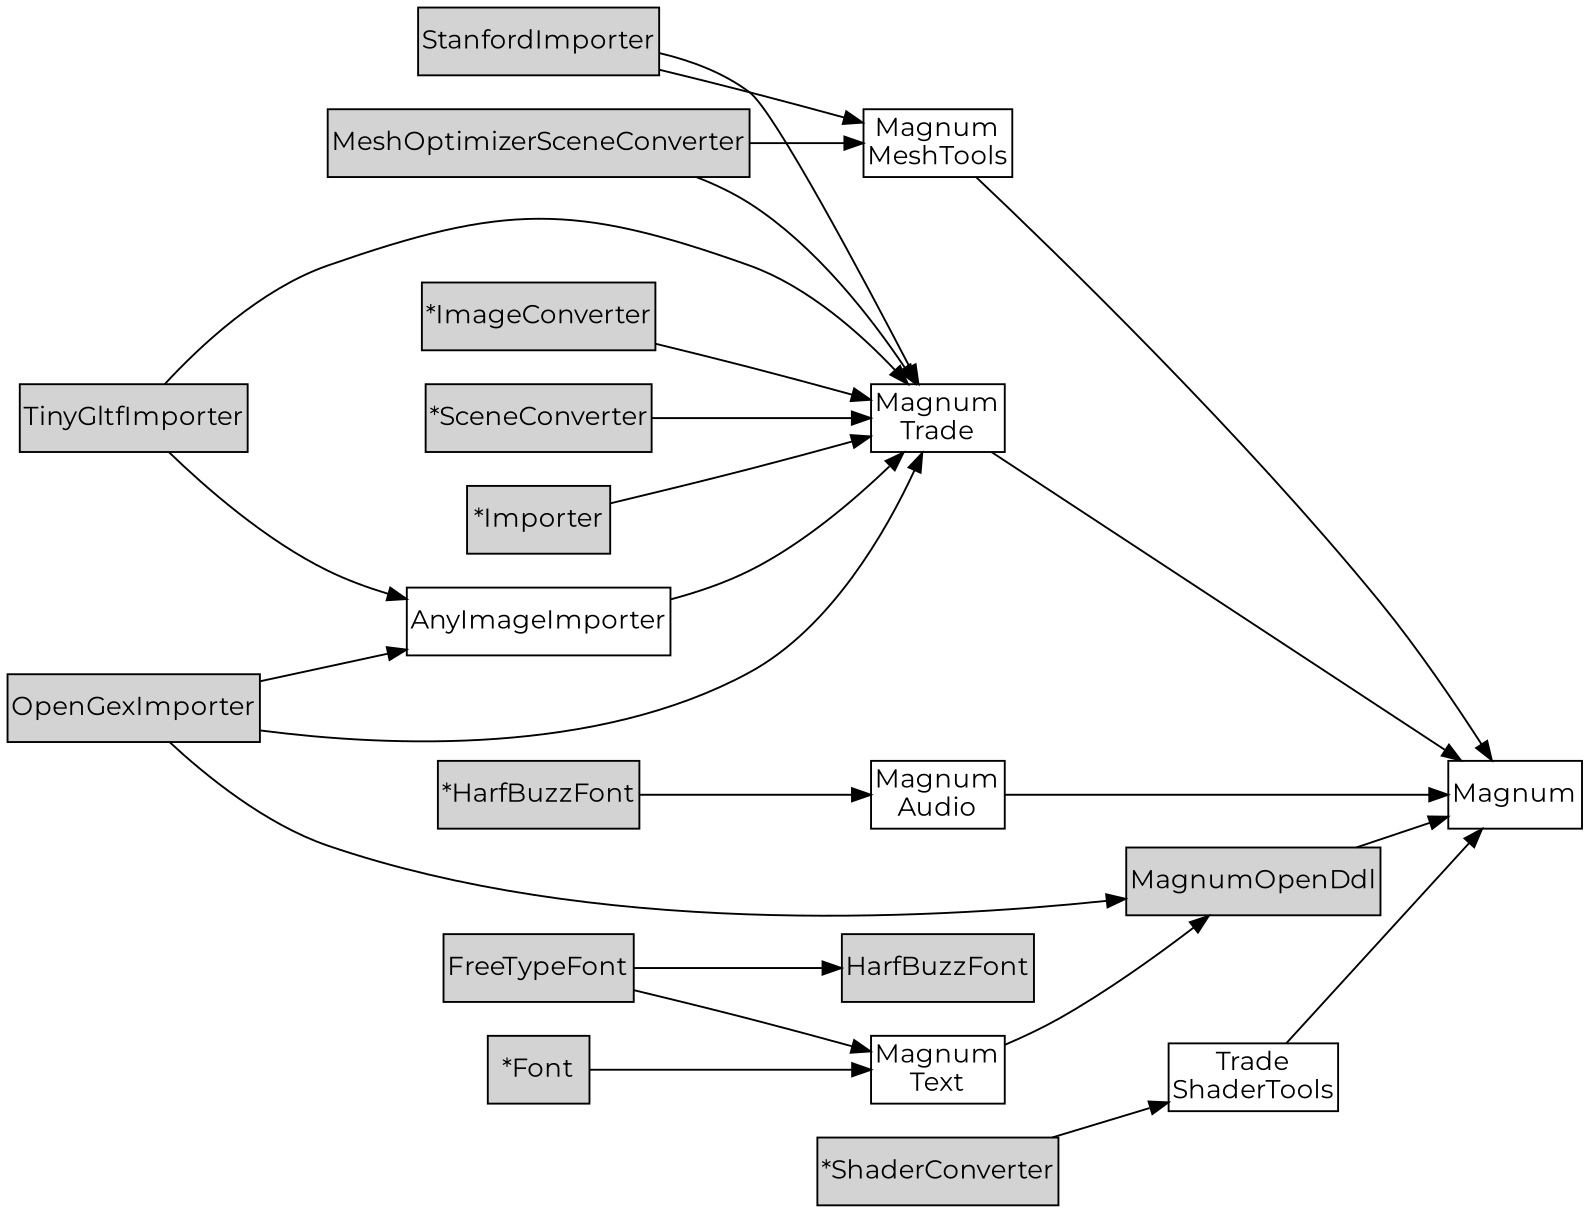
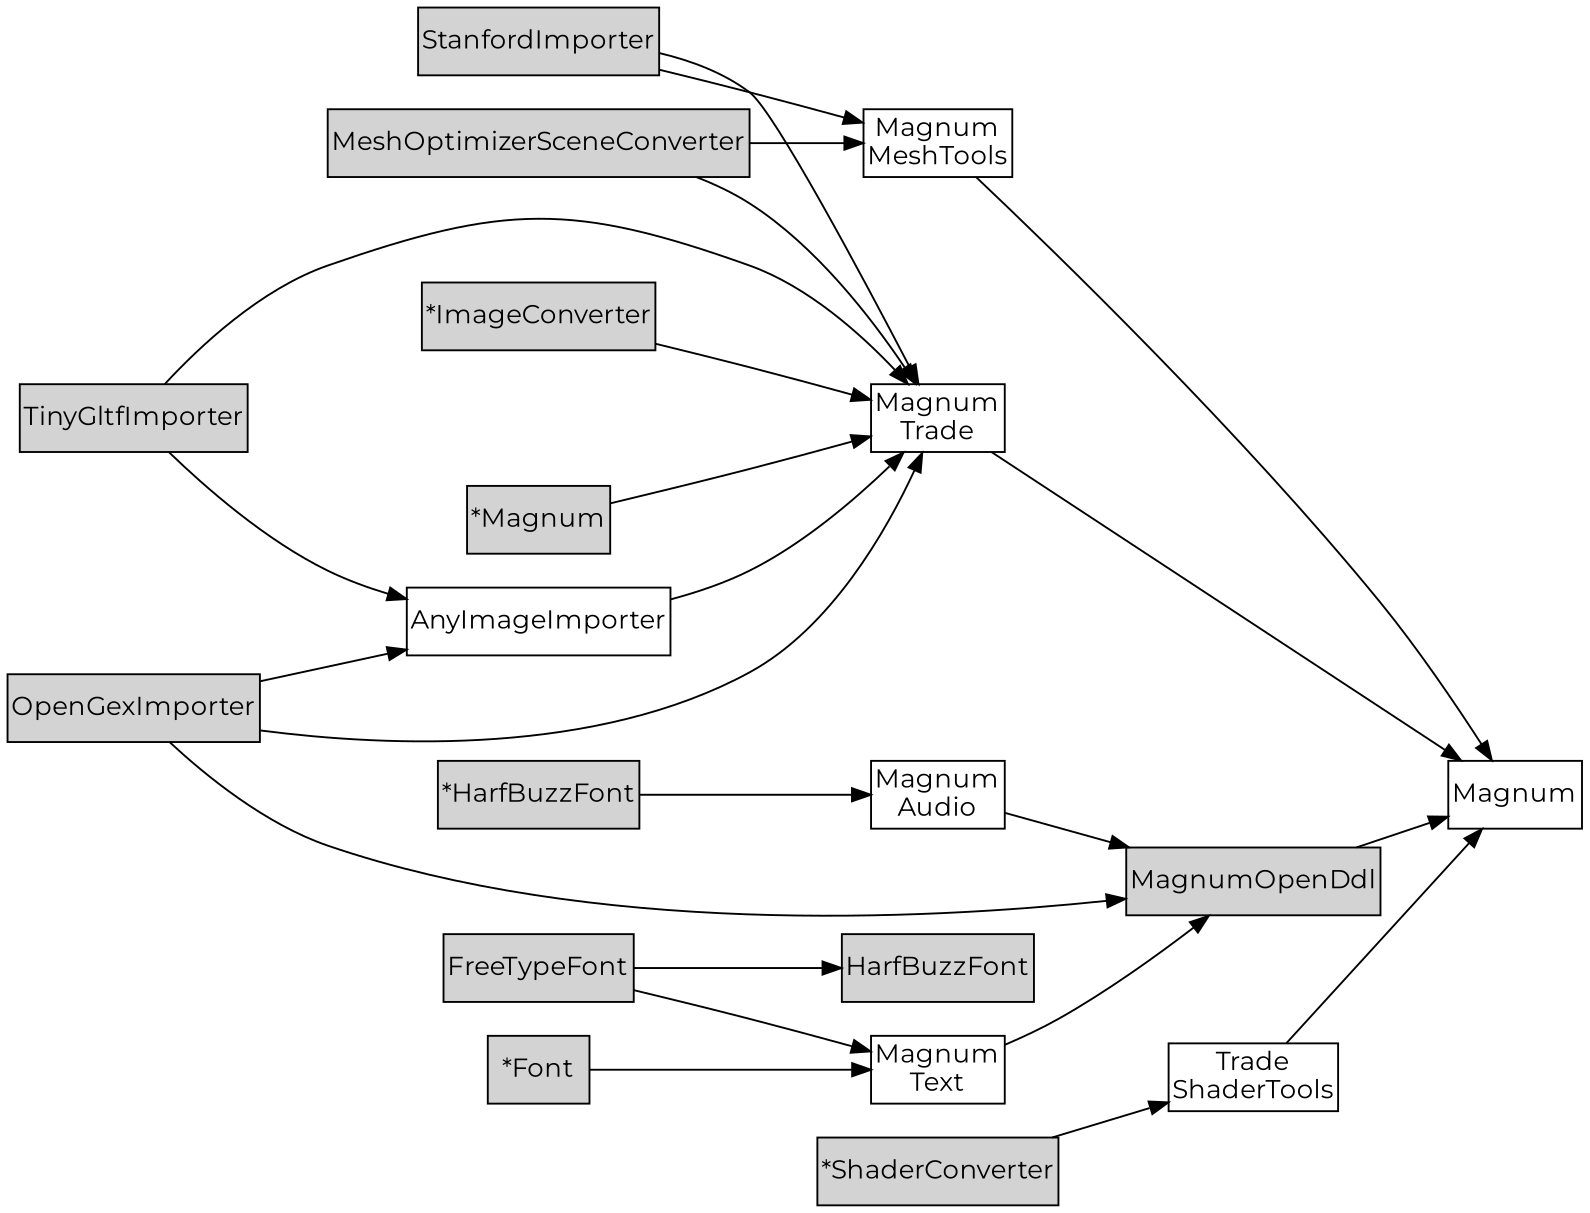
node "*SceneConverter": removed
node "*Importer": label "*Importer" -> "*Magnum"
edge "Magnum Audio" -> "Magnum": now "Magnum Audio" -> "MagnumOpenDdl"
